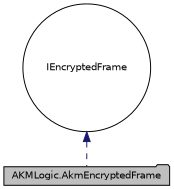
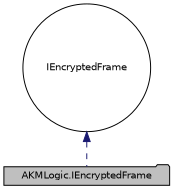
node "AKMLogic.AkmEncryptedFrame": label "AKMLogic.AkmEncryptedFrame" -> "AKMLogic.IEncryptedFrame"
